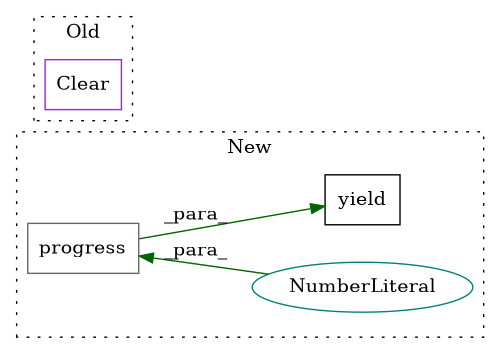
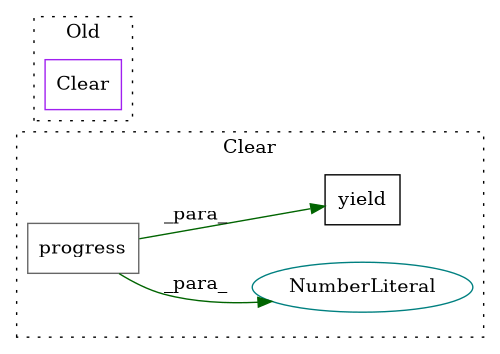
cluster "New": label "New" -> "Clear"
edge "NumberLiteral" -> "progress": reversed
